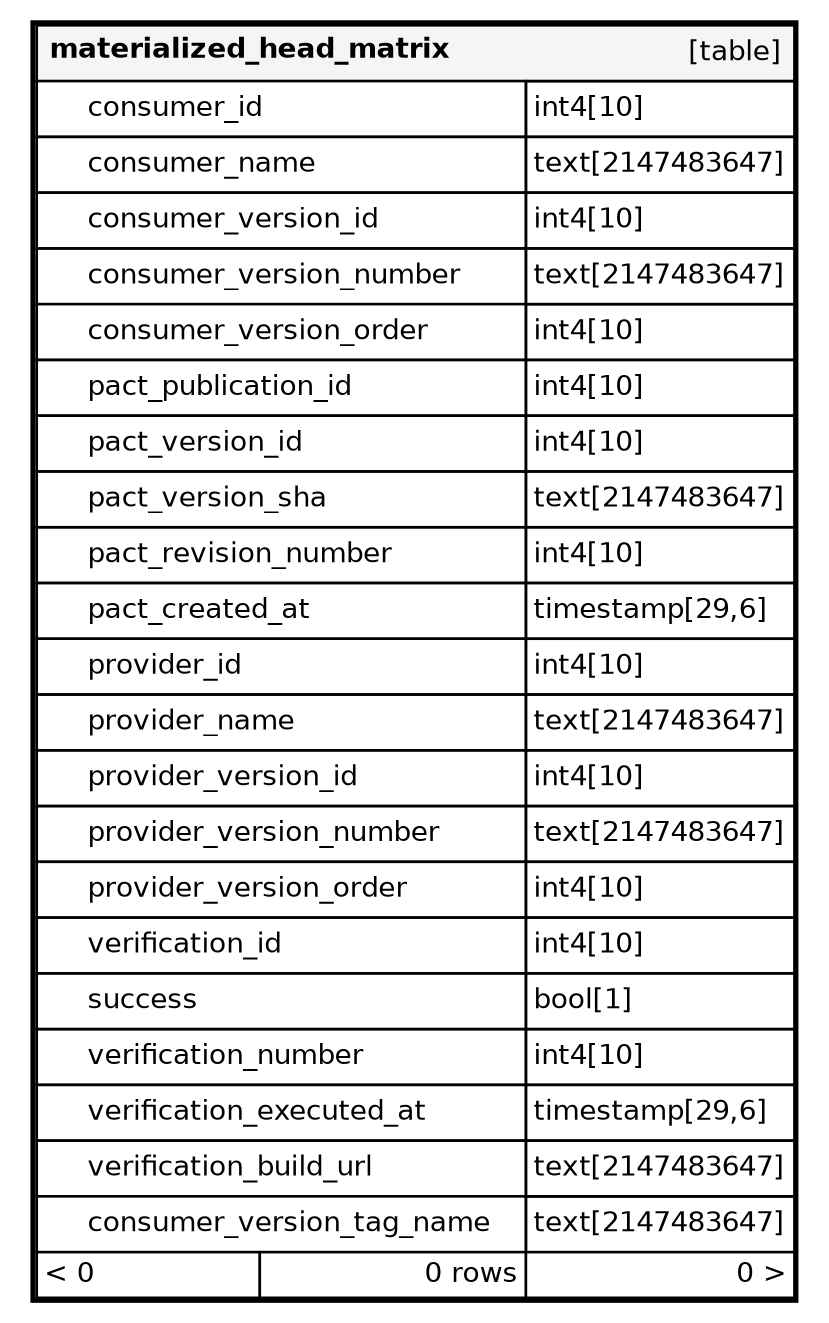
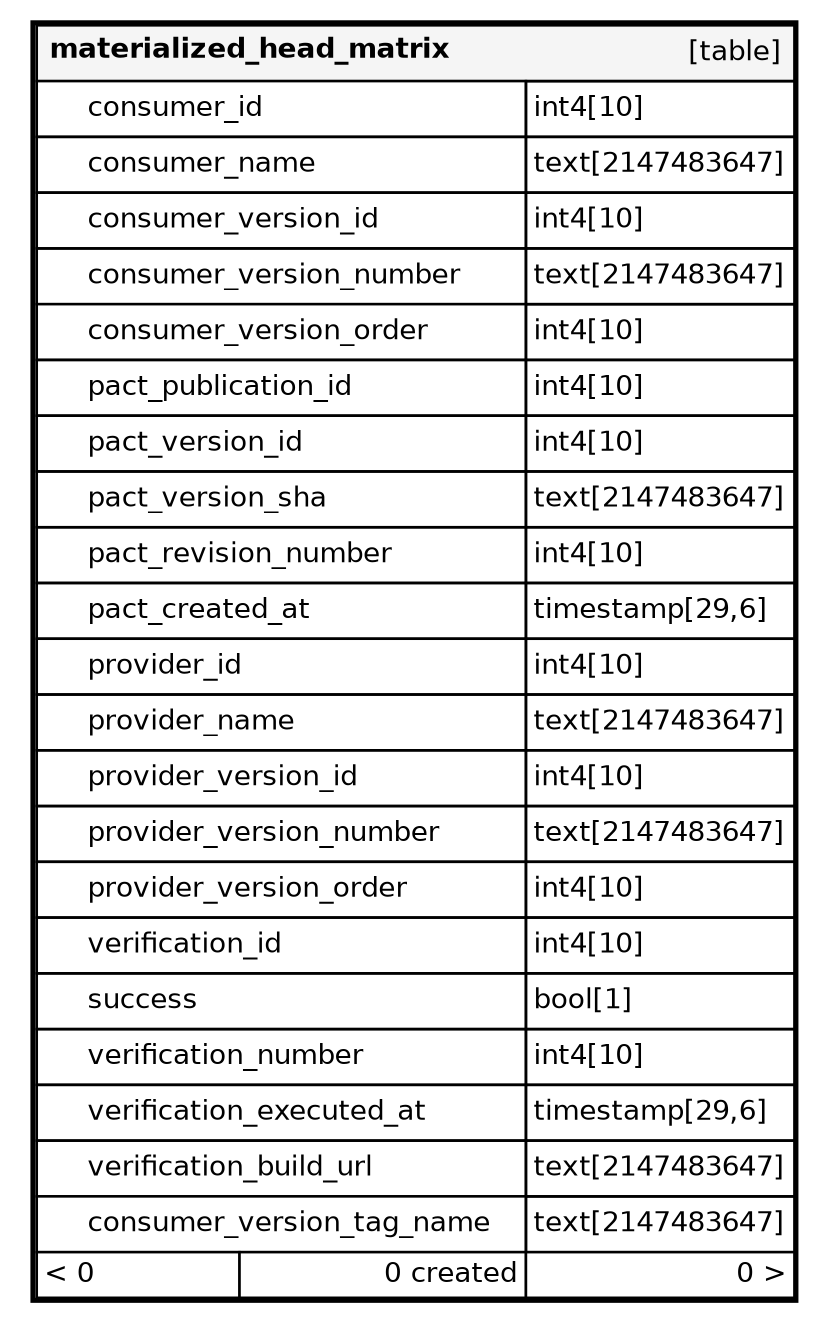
node "materialized_head_matrix": text "0 rows" -> "0 created"
